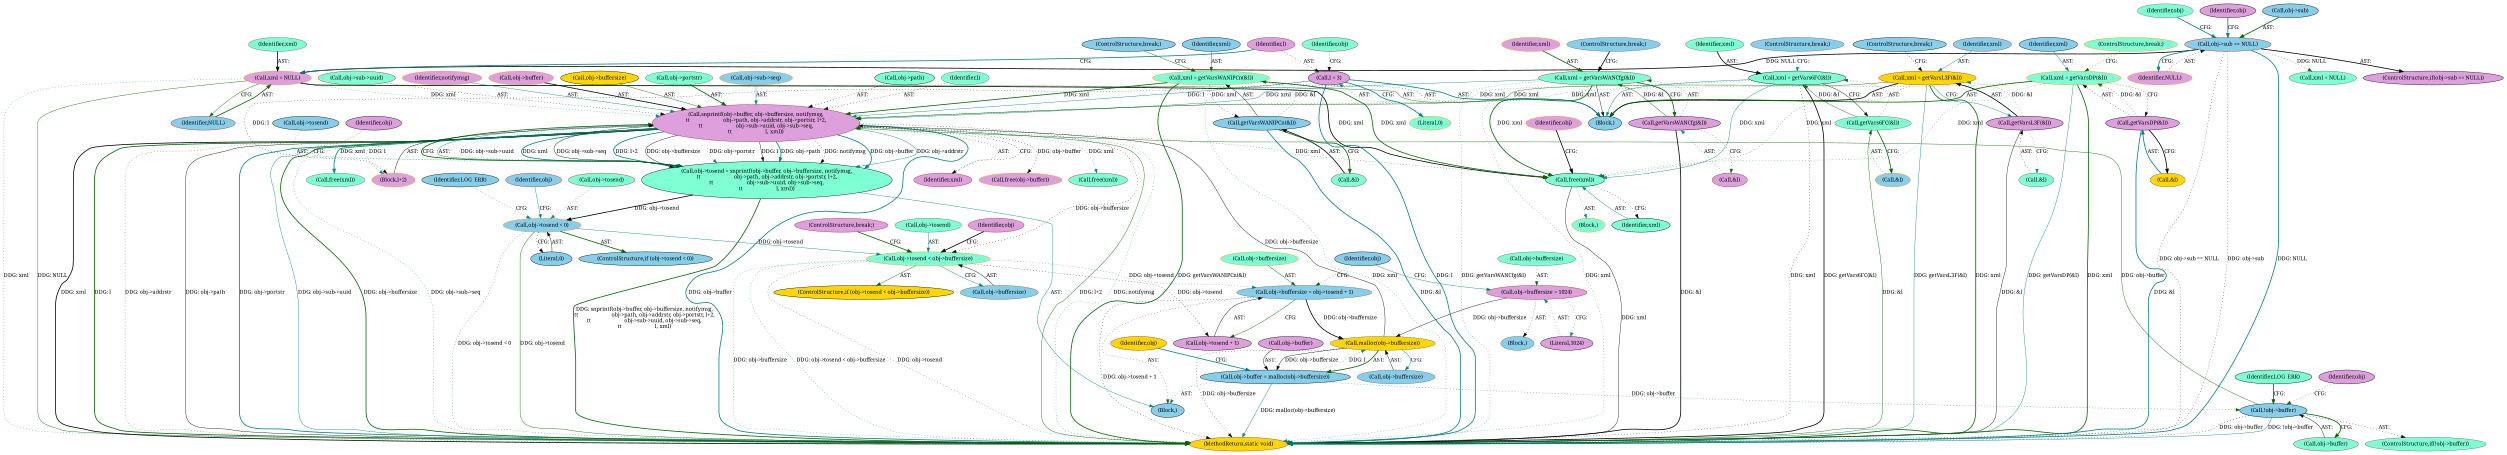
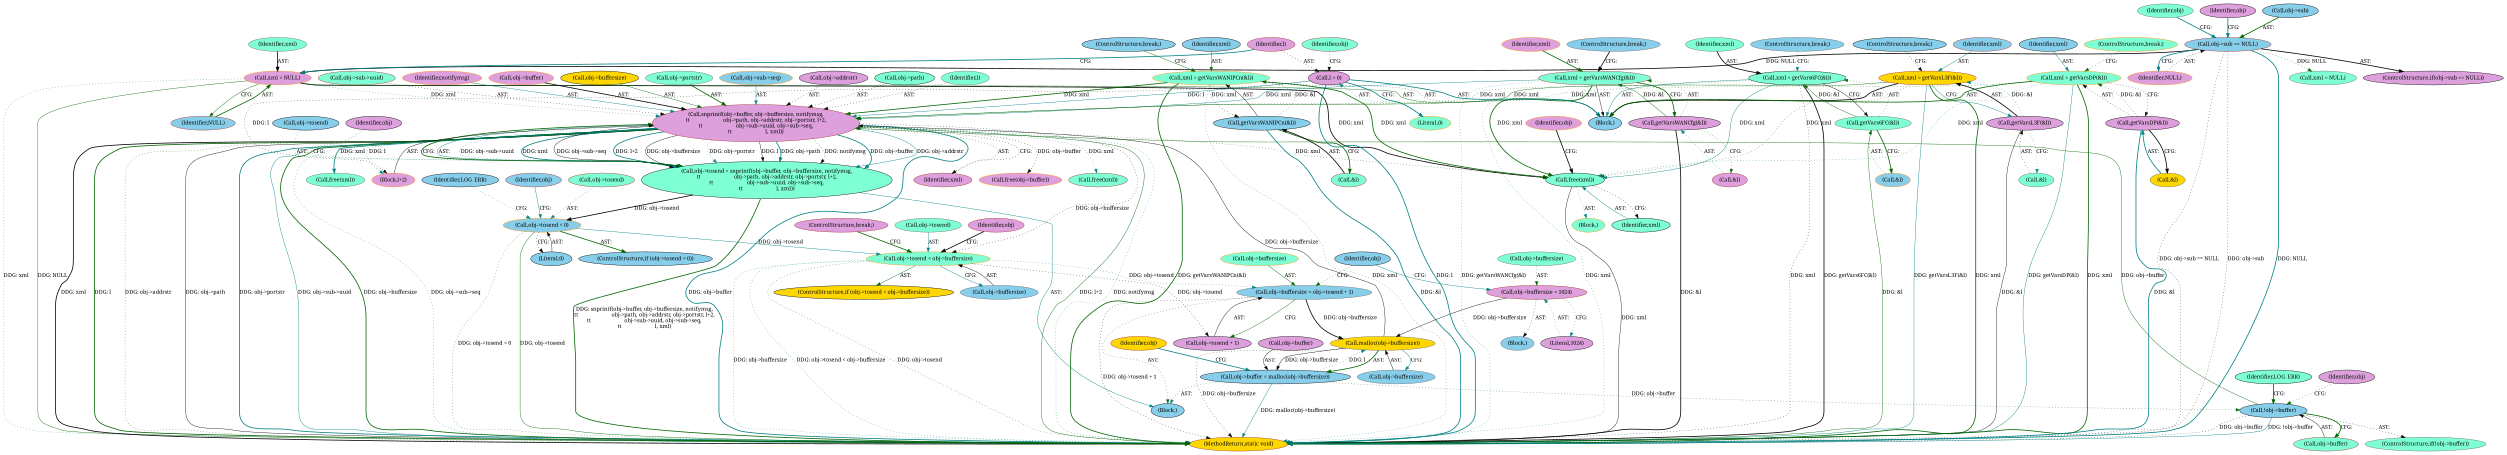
node "(Call,obj->addrstr)": added
node "(Call,l = 3)": label "(Call,l = 3)" -> "(Call,l = 0)"
